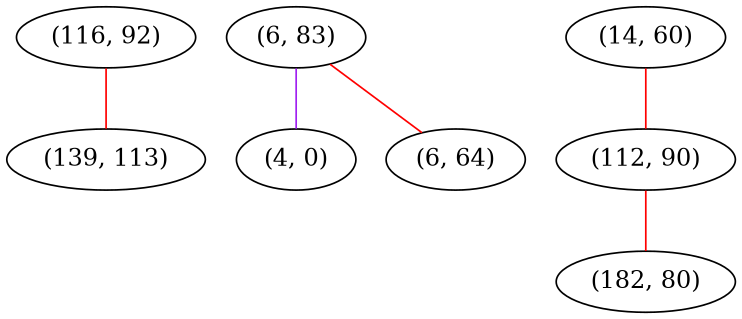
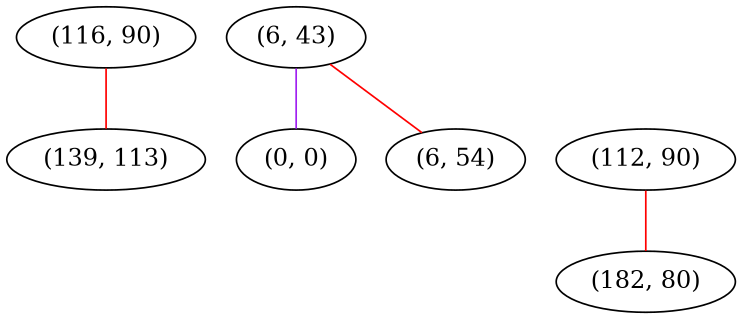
node "(116, 92)": label "(116, 92)" -> "(116, 90)"
node "(6, 83)": label "(6, 83)" -> "(6, 43)"
node "(14, 60)": removed
node "(4, 0)": label "(4, 0)" -> "(0, 0)"
node "(6, 64)": label "(6, 64)" -> "(6, 54)"
